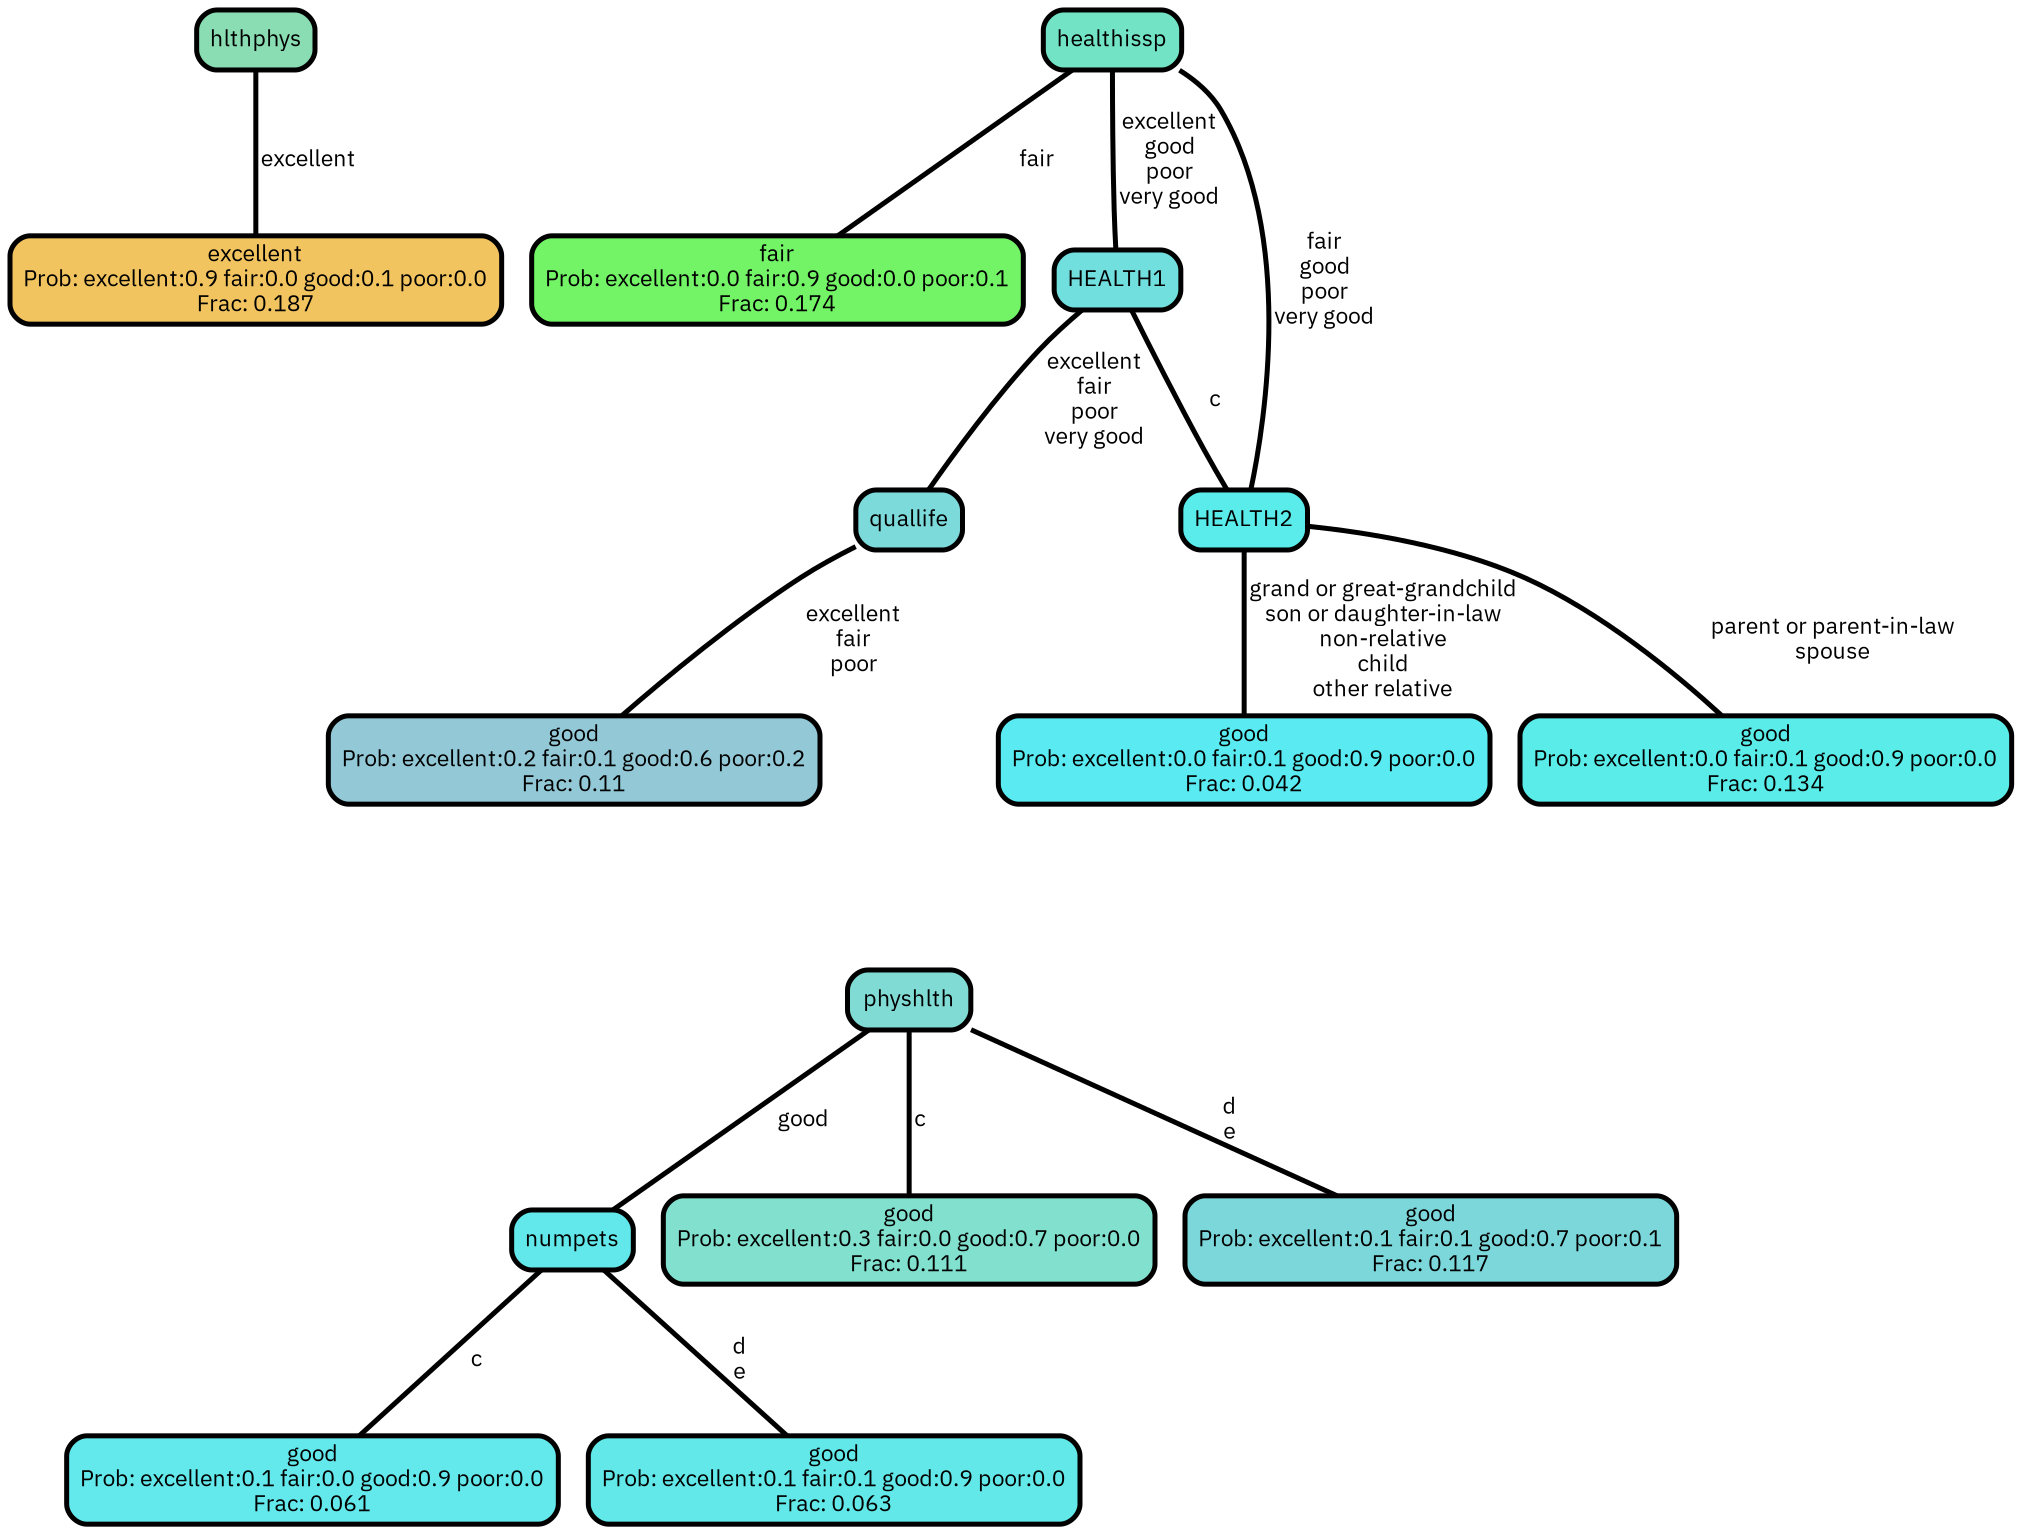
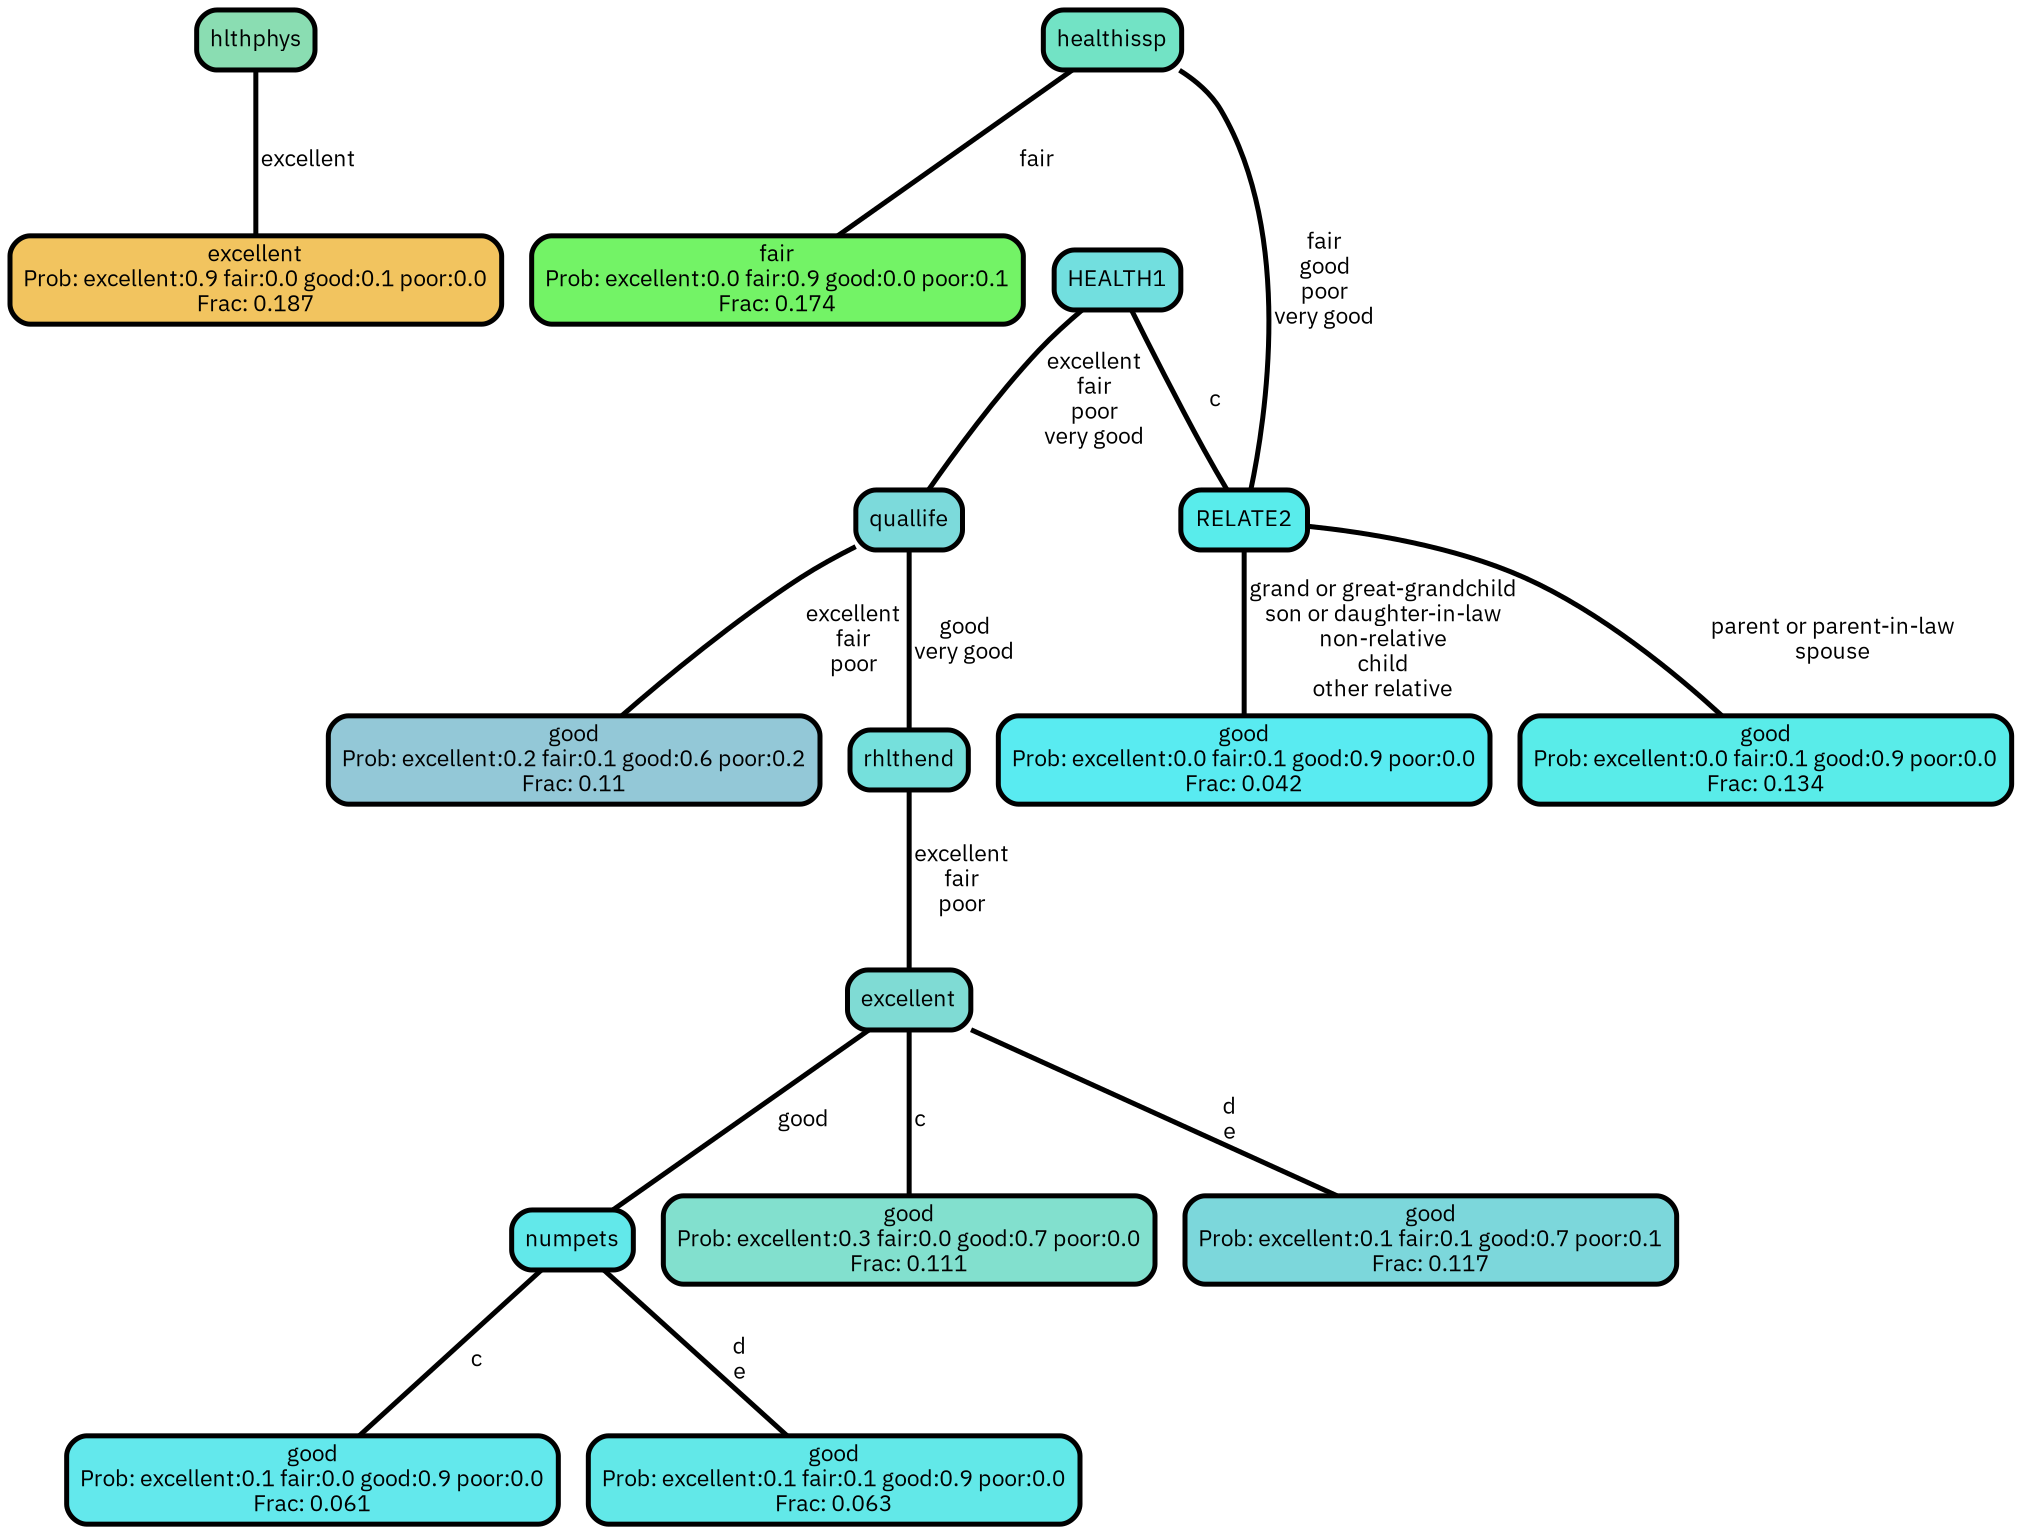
edge "healthissp" -- "HEALTH1": removed, label "excellent good poor very good"
node "HEALTH2": label "HEALTH2" -> "RELATE2"
node "rhlthend": added
node "physhlth": label "physhlth" -> "excellent"
